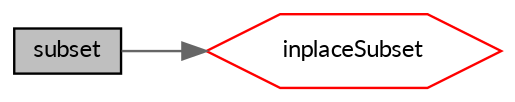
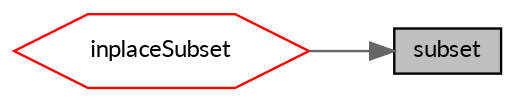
edge "subset" -> "inplaceSubset": reversed
